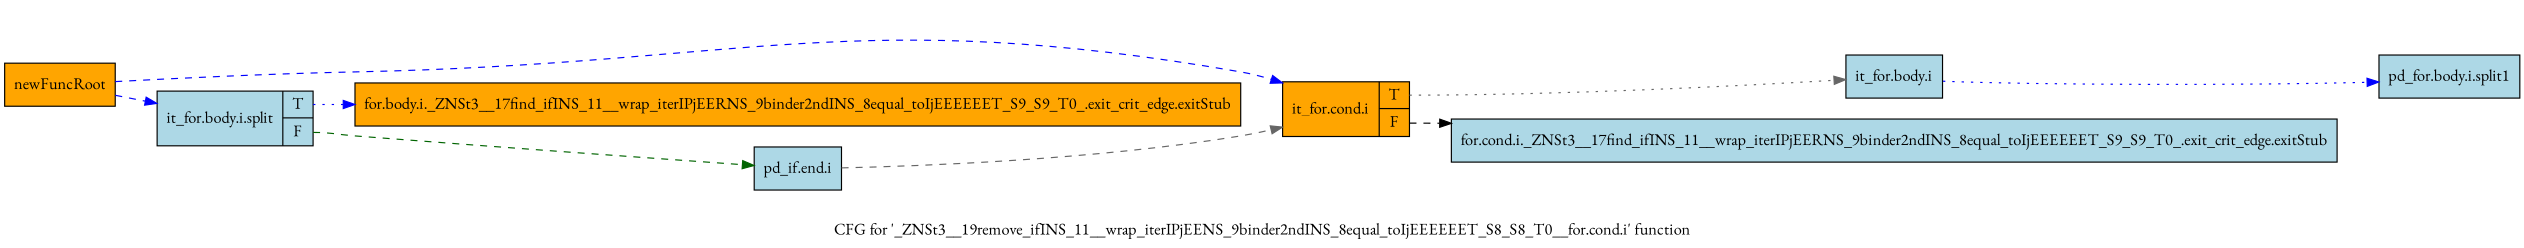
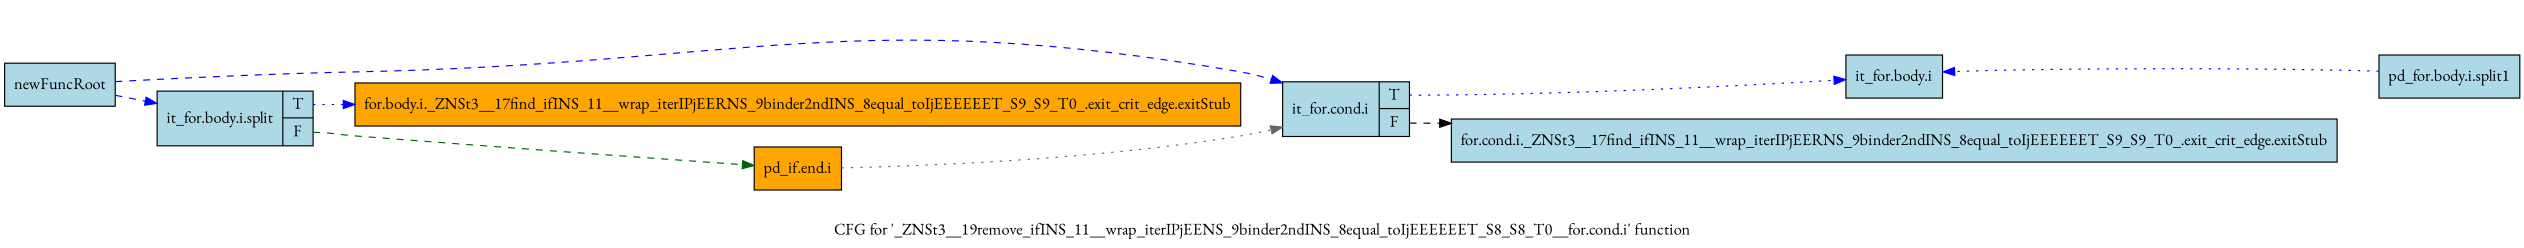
edge "it_for.body.i" -> "pd_for.body.i.split1": reversed
node "newFuncRoot": fillcolor orange -> lightblue
edge "it_for.cond.i" -> "it_for.body.i": color gray40 -> blue
node "it_for.cond.i": fillcolor orange -> lightblue
edge "pd_if.end.i" -> "it_for.cond.i": style dashed -> dotted
node "pd_if.end.i": fillcolor lightblue -> orange
